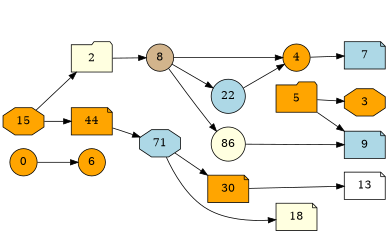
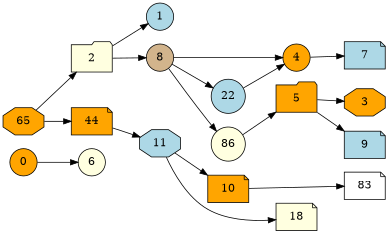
node "1": added
node "15": label "15" -> "65"
node "71": label "71" -> "11"
edge "86" -> "9": now "86" -> "5"
node "6": fillcolor orange -> lightyellow
node "13": label "13" -> "83"
node "30": label "30" -> "10"
